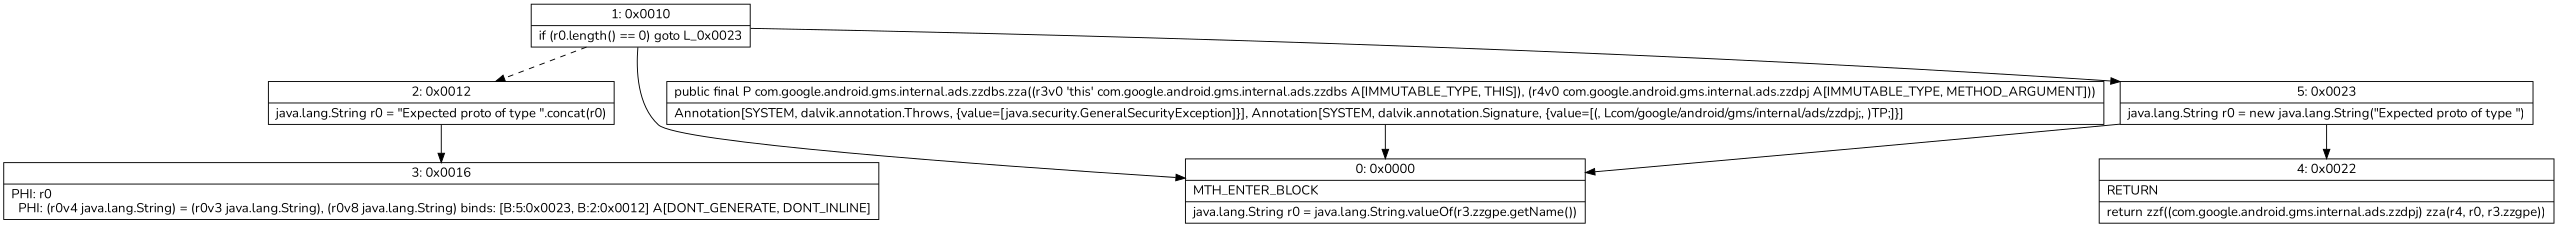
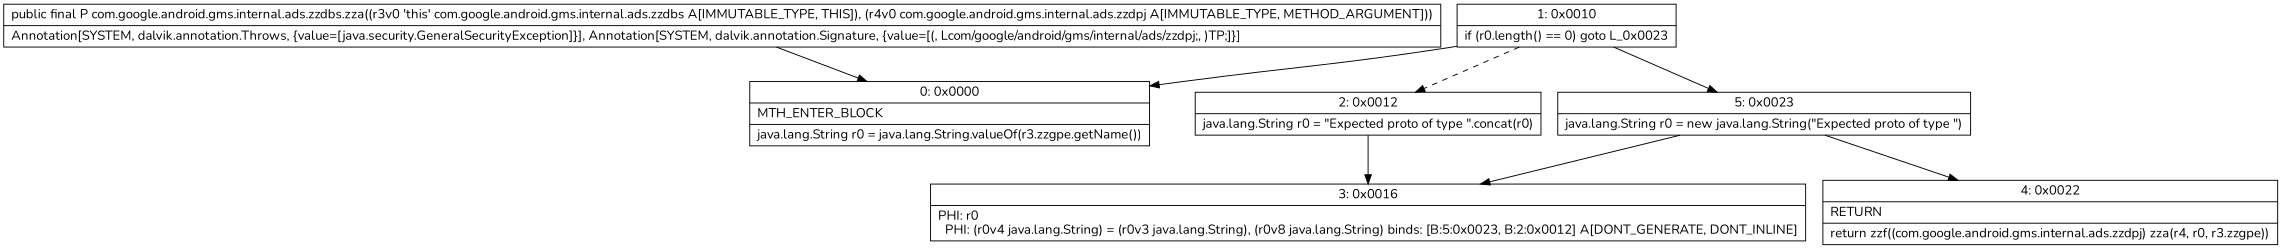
edge "5: 0x0023" -> "0: 0x0000": now "5: 0x0023" -> "3: 0x0016"
